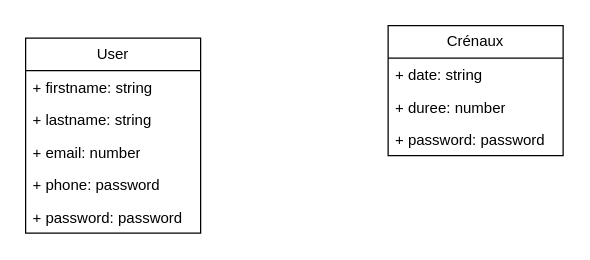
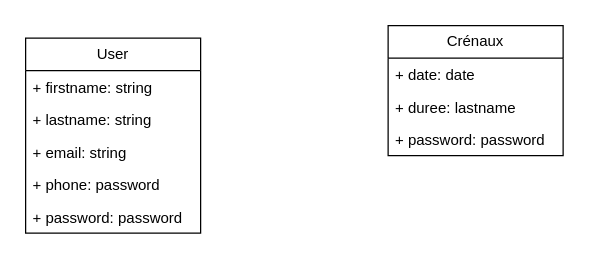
node "+ date: string": label "+ date: string" -> "+ date: date"
node "+ duree: number": label "+ duree: number" -> "+ duree: lastname"
node "+ email: number": label "+ email: number" -> "+ email: string"
